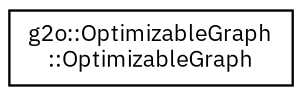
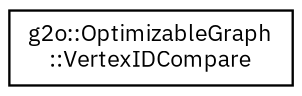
node "g2o::OptimizableGraph ::OptimizableGraph": label "g2o::OptimizableGraph ::OptimizableGraph" -> "g2o::OptimizableGraph ::VertexIDCompare"
